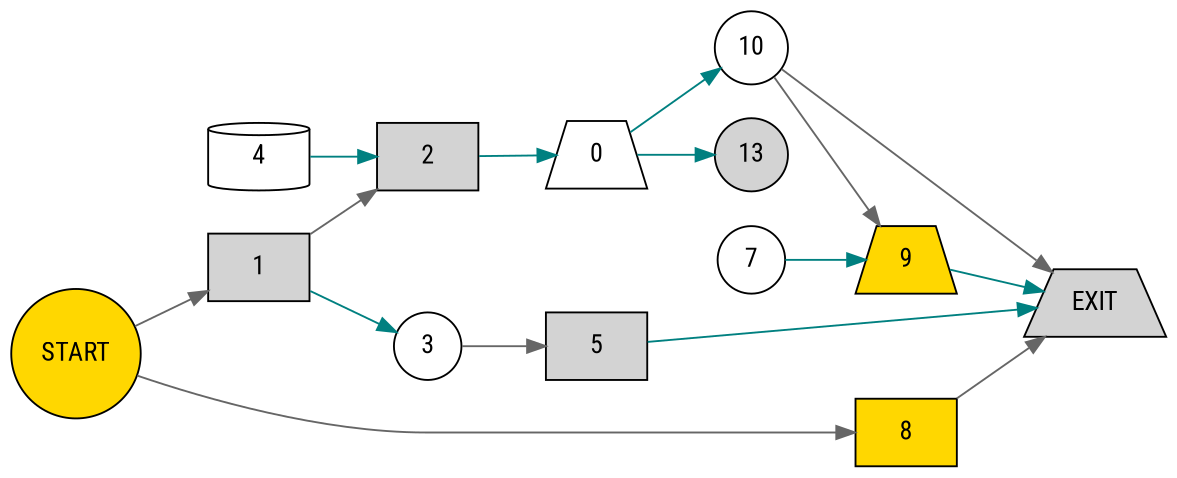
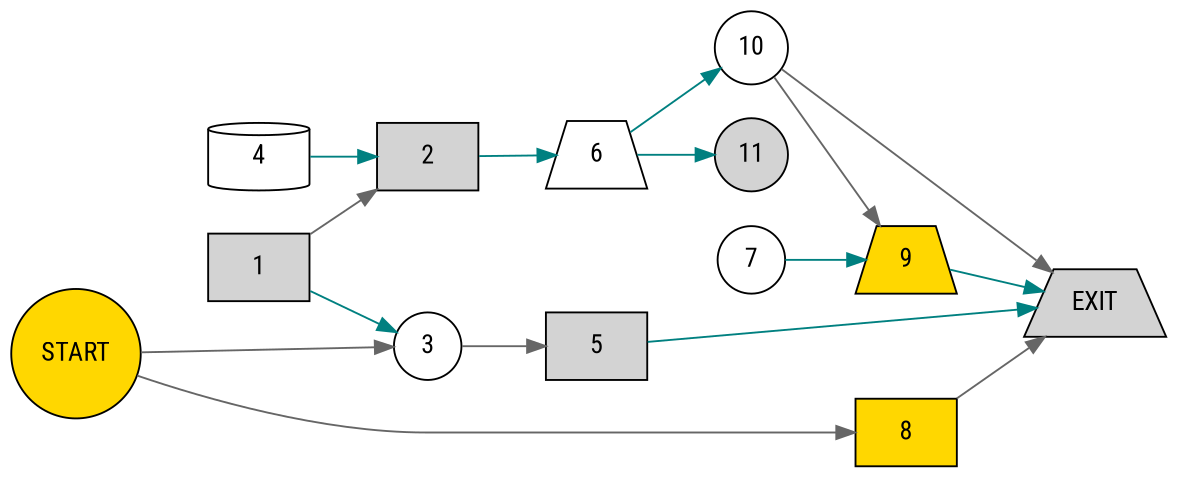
node "0": label "0" -> "6"
node "13": label "13" -> "11"
edge "START" -> "1": now "START" -> "3"
